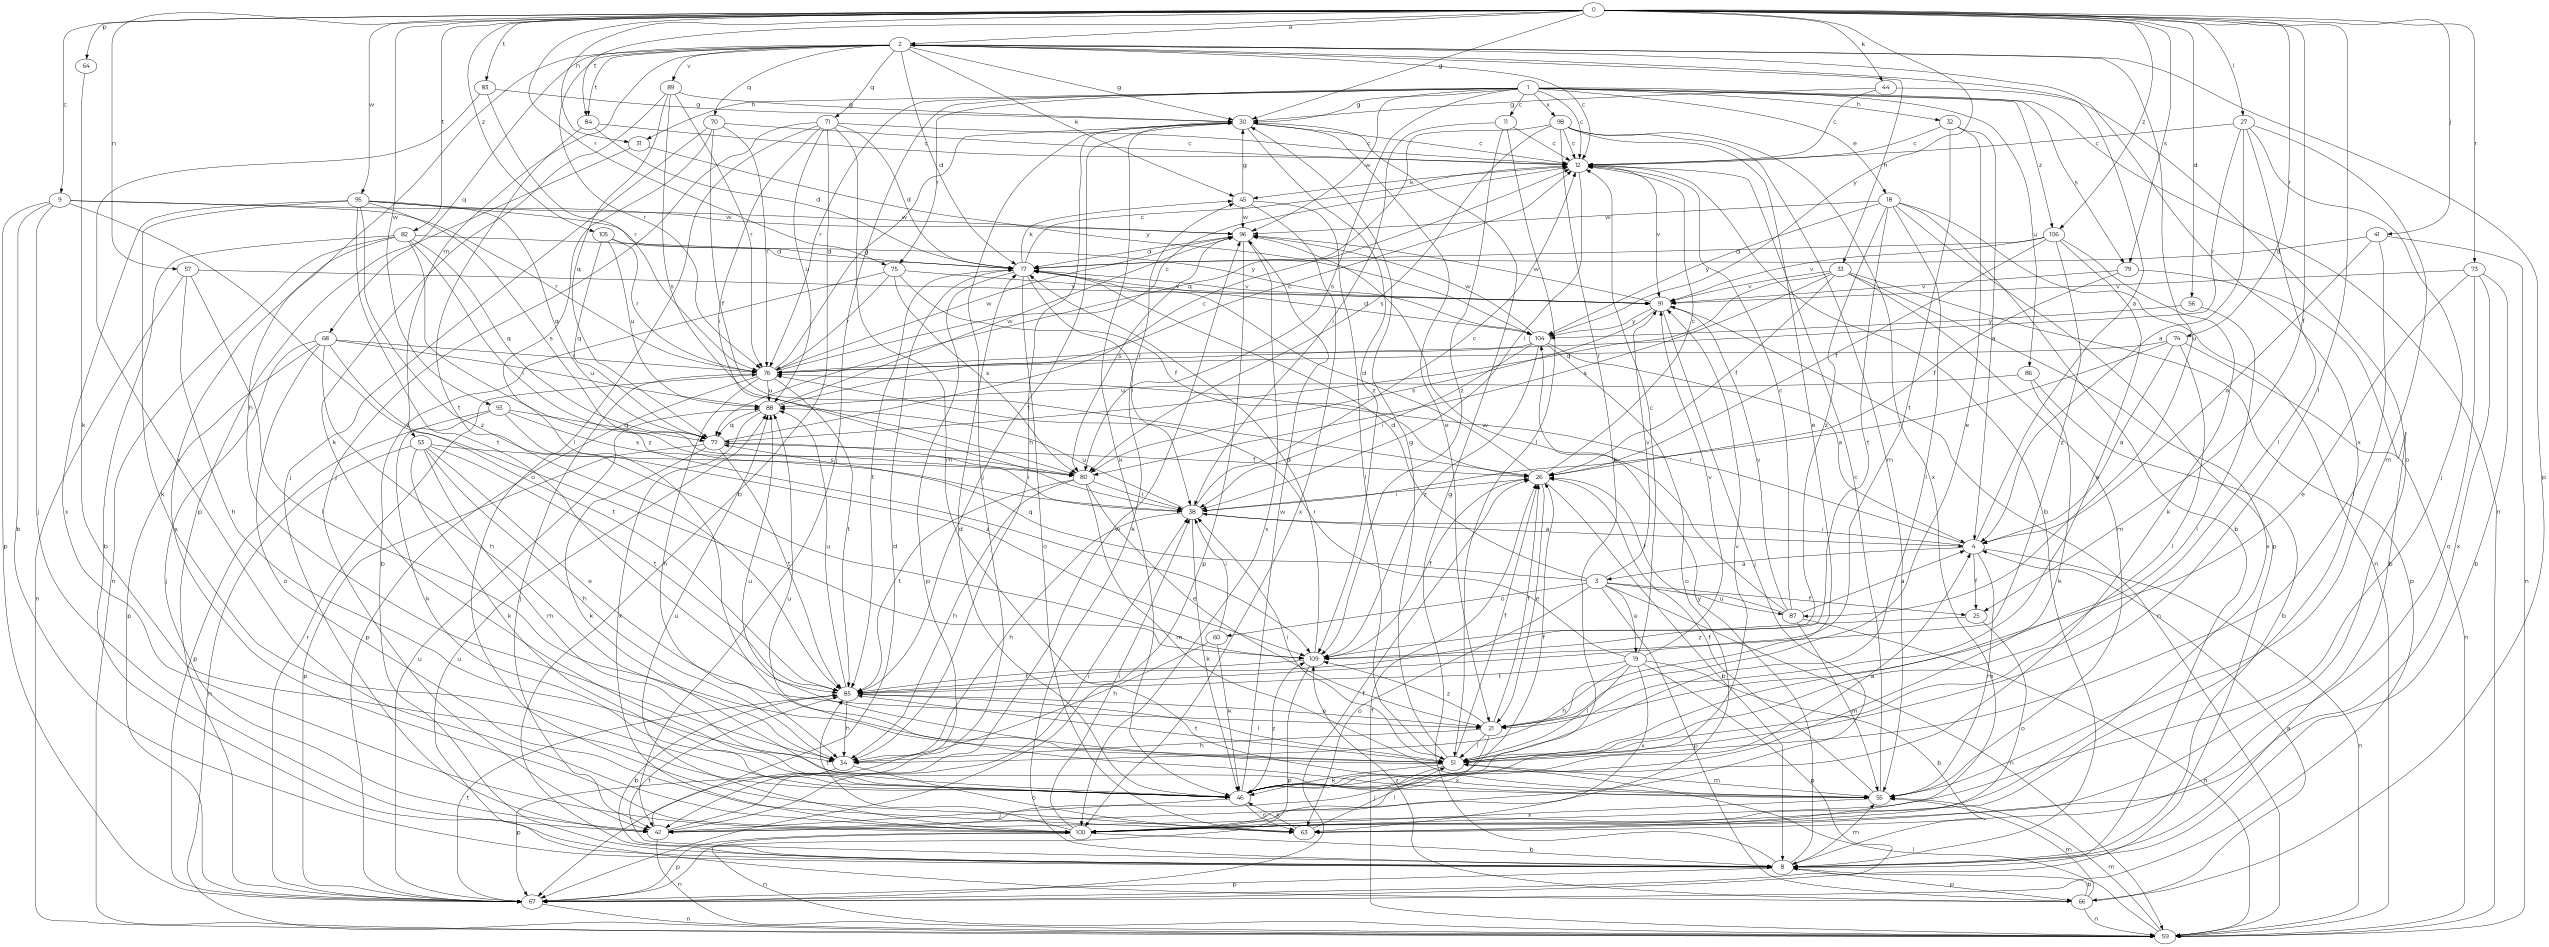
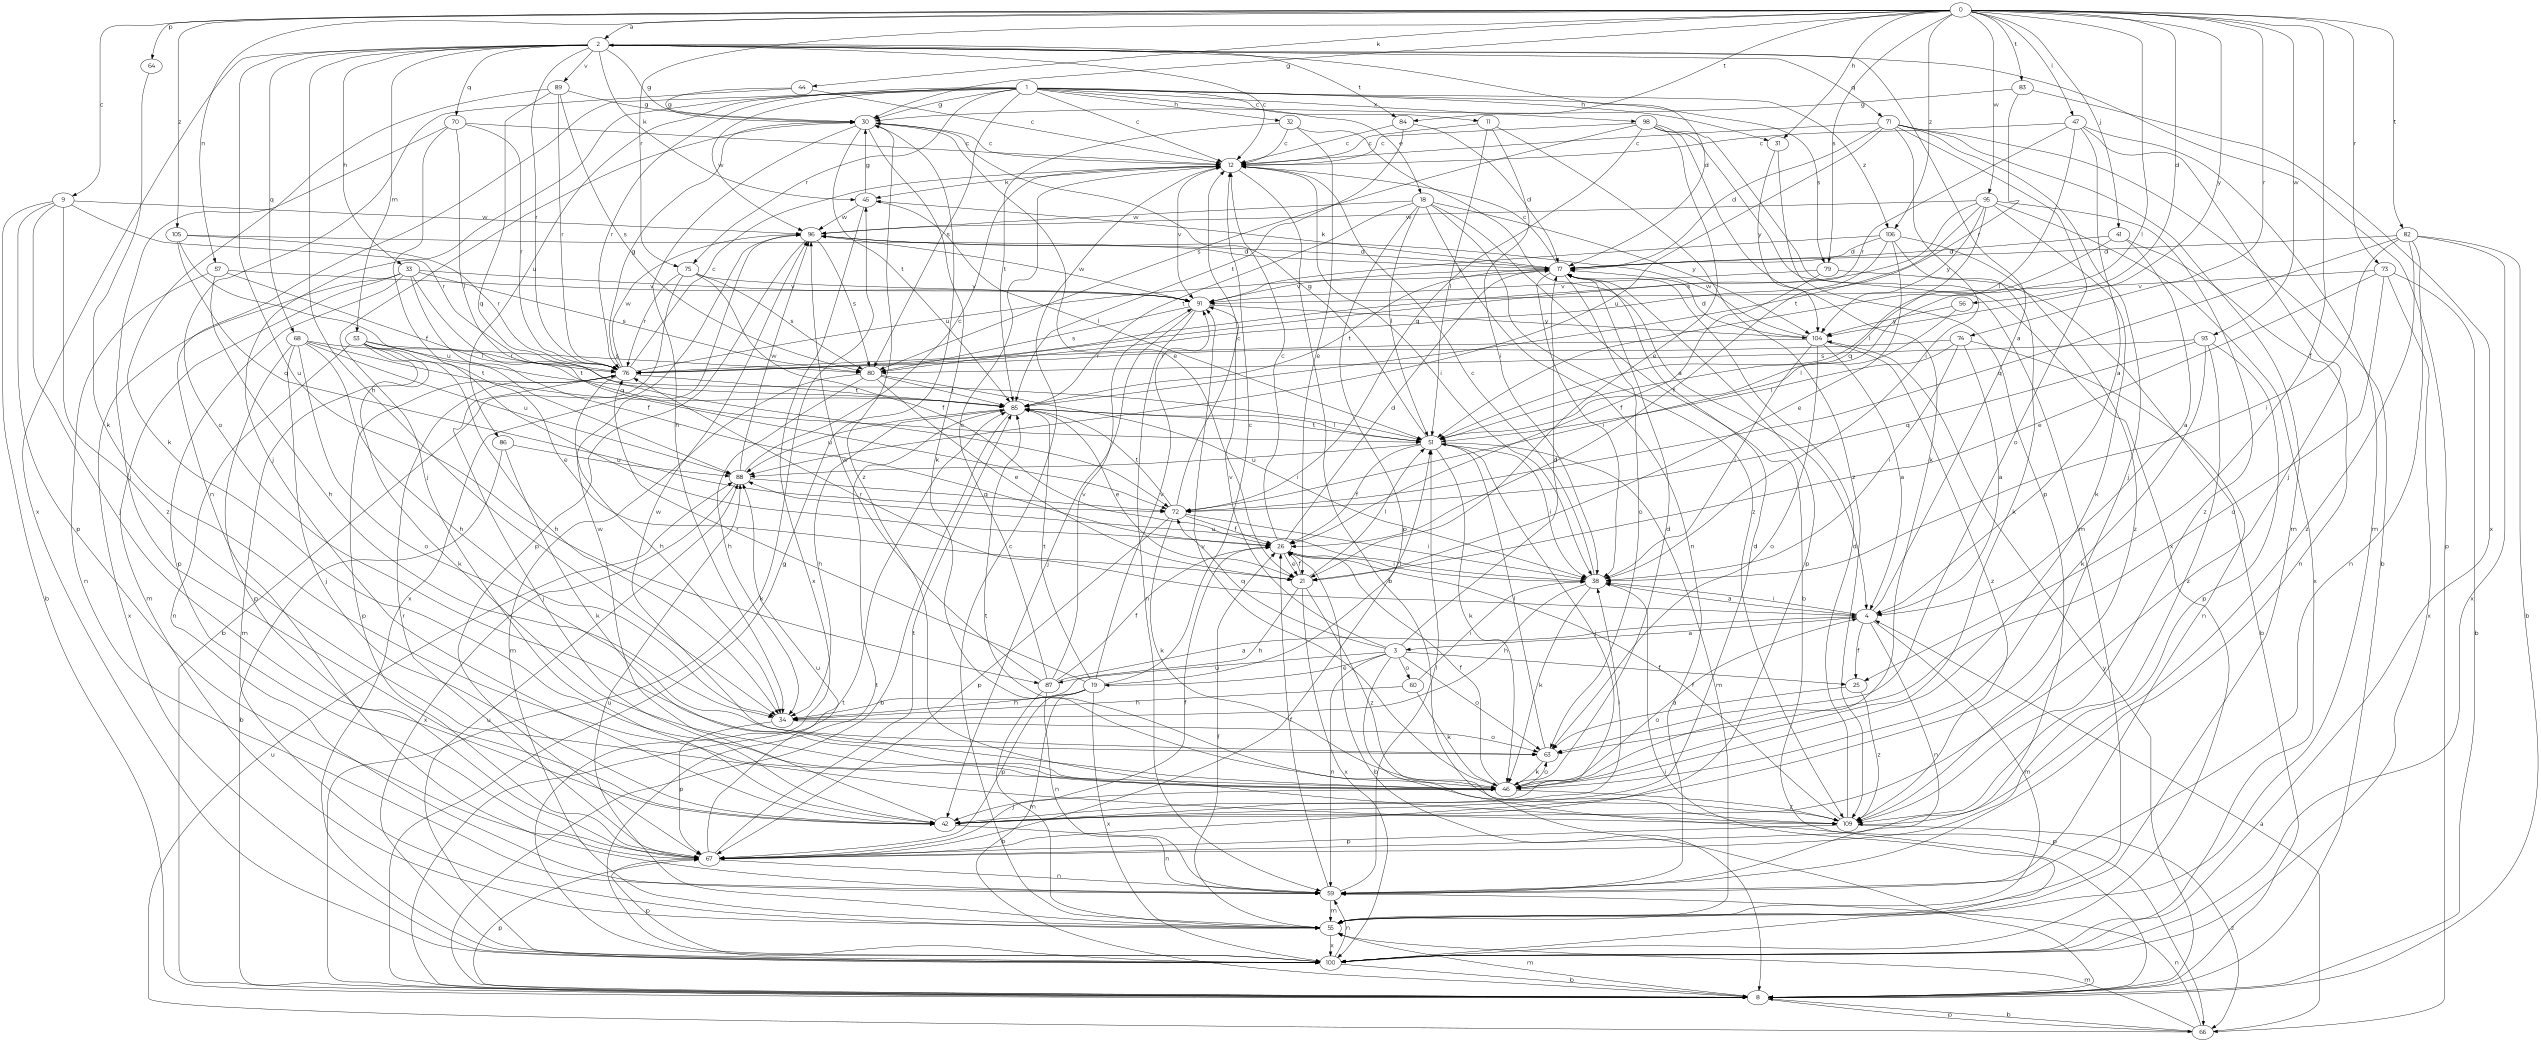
node "27": label "27" -> "47"
edge "76" -> "88": now "76" -> "17"
edge "66" -> "109": reversed
